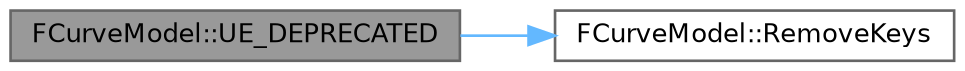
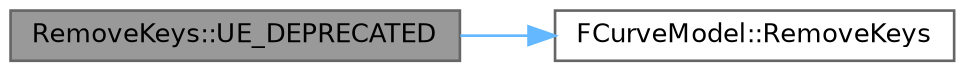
node "FCurveModel::UE_DEPRECATED": label "FCurveModel::UE_DEPRECATED" -> "RemoveKeys::UE_DEPRECATED"
